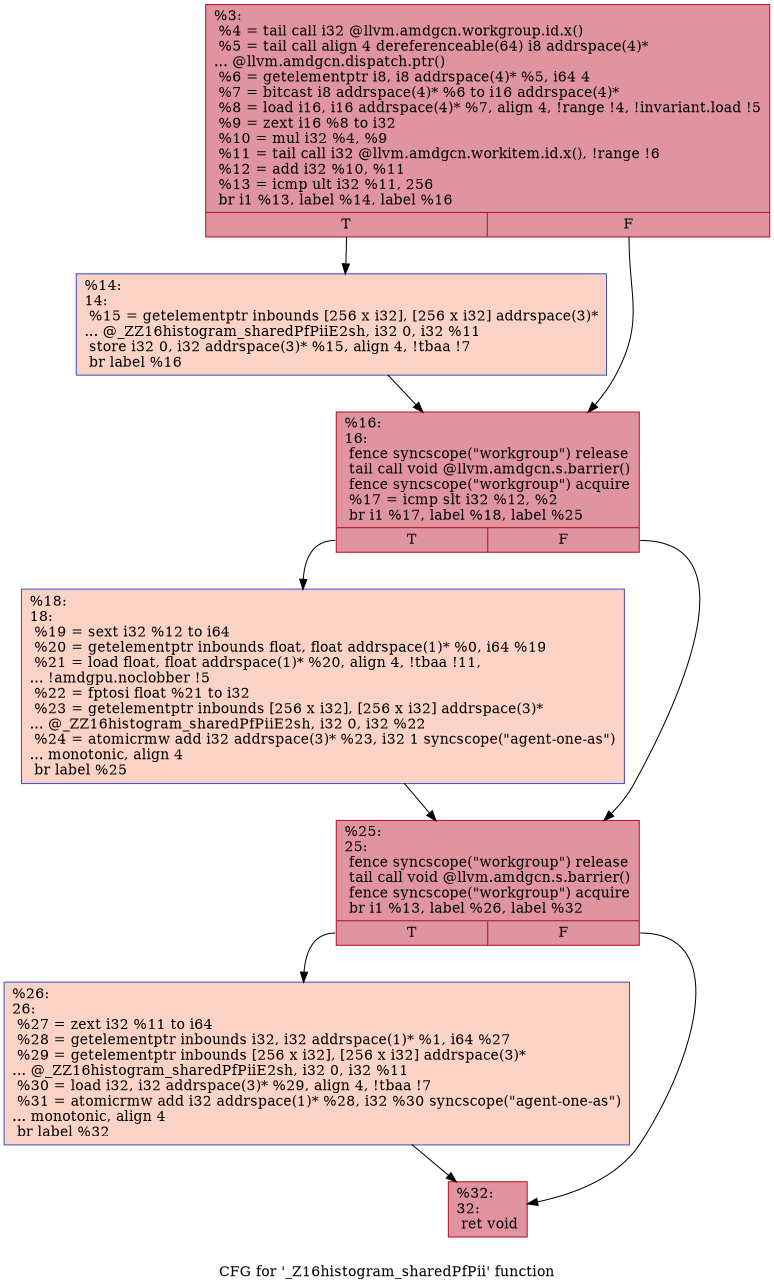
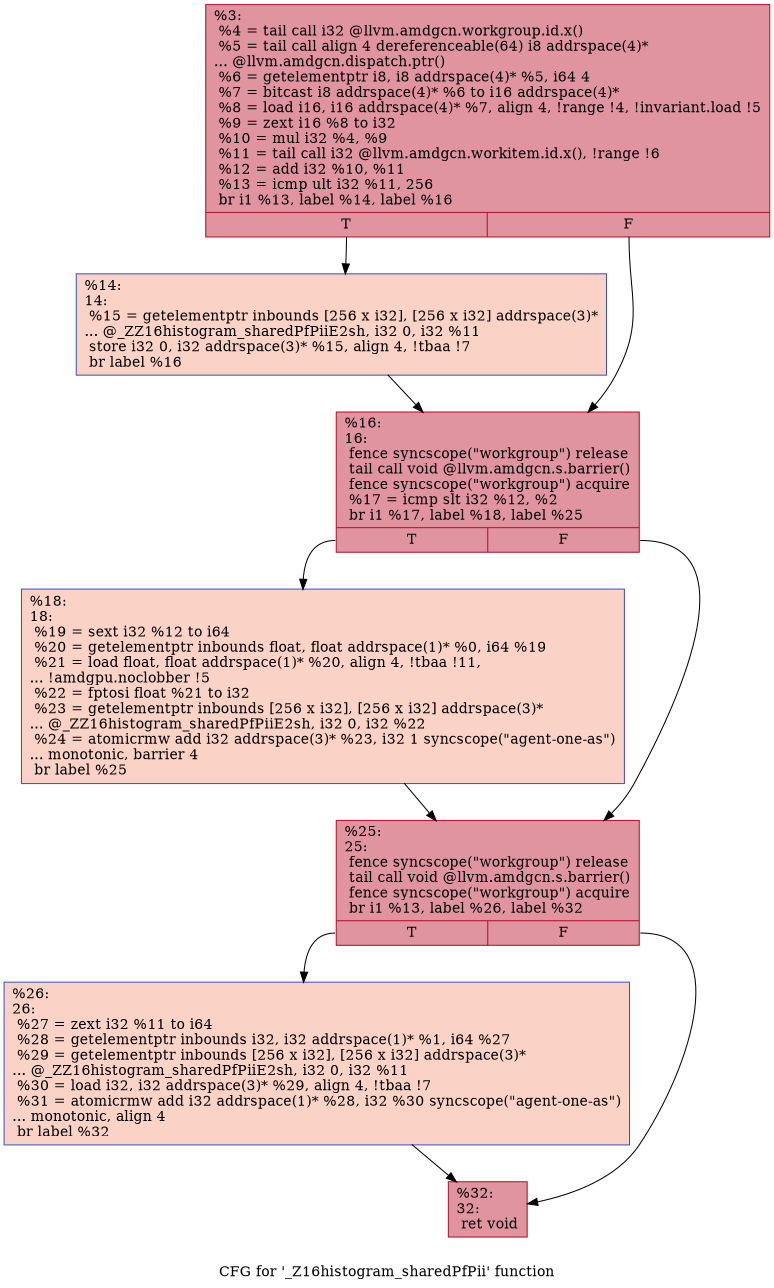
node "%18:": text "... monotonic, align 4" -> "... monotonic, barrier 4"
